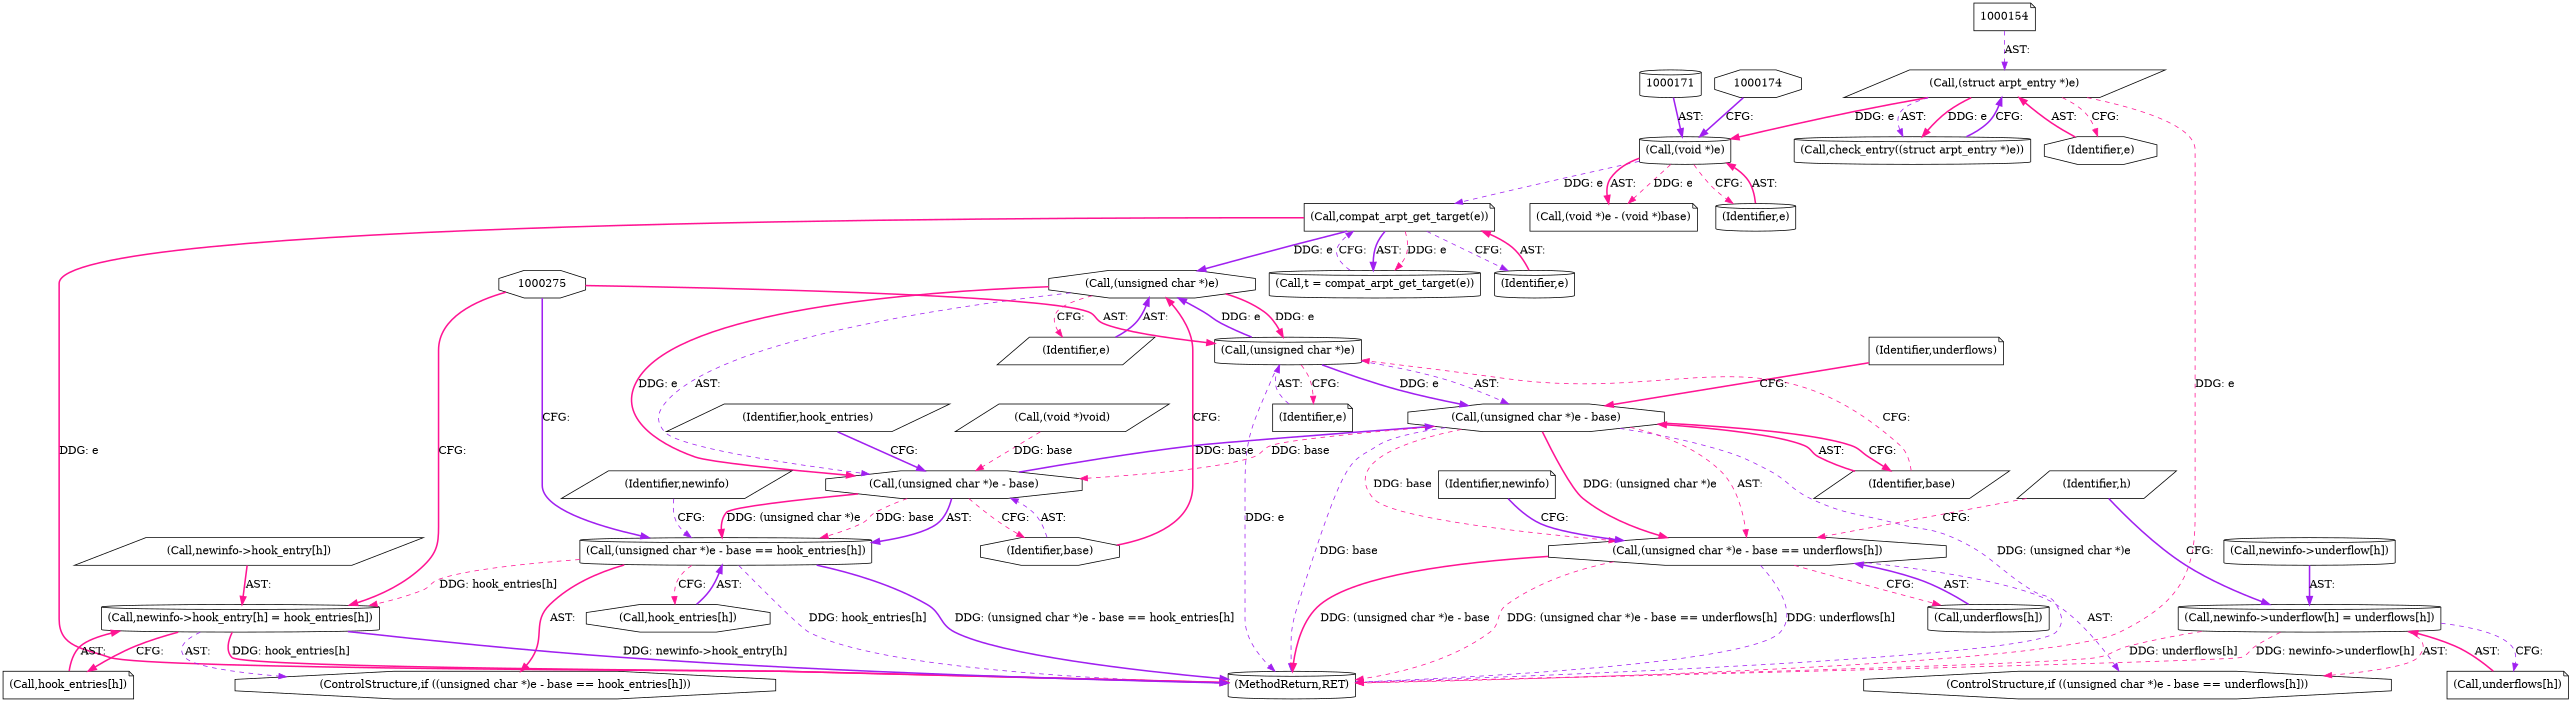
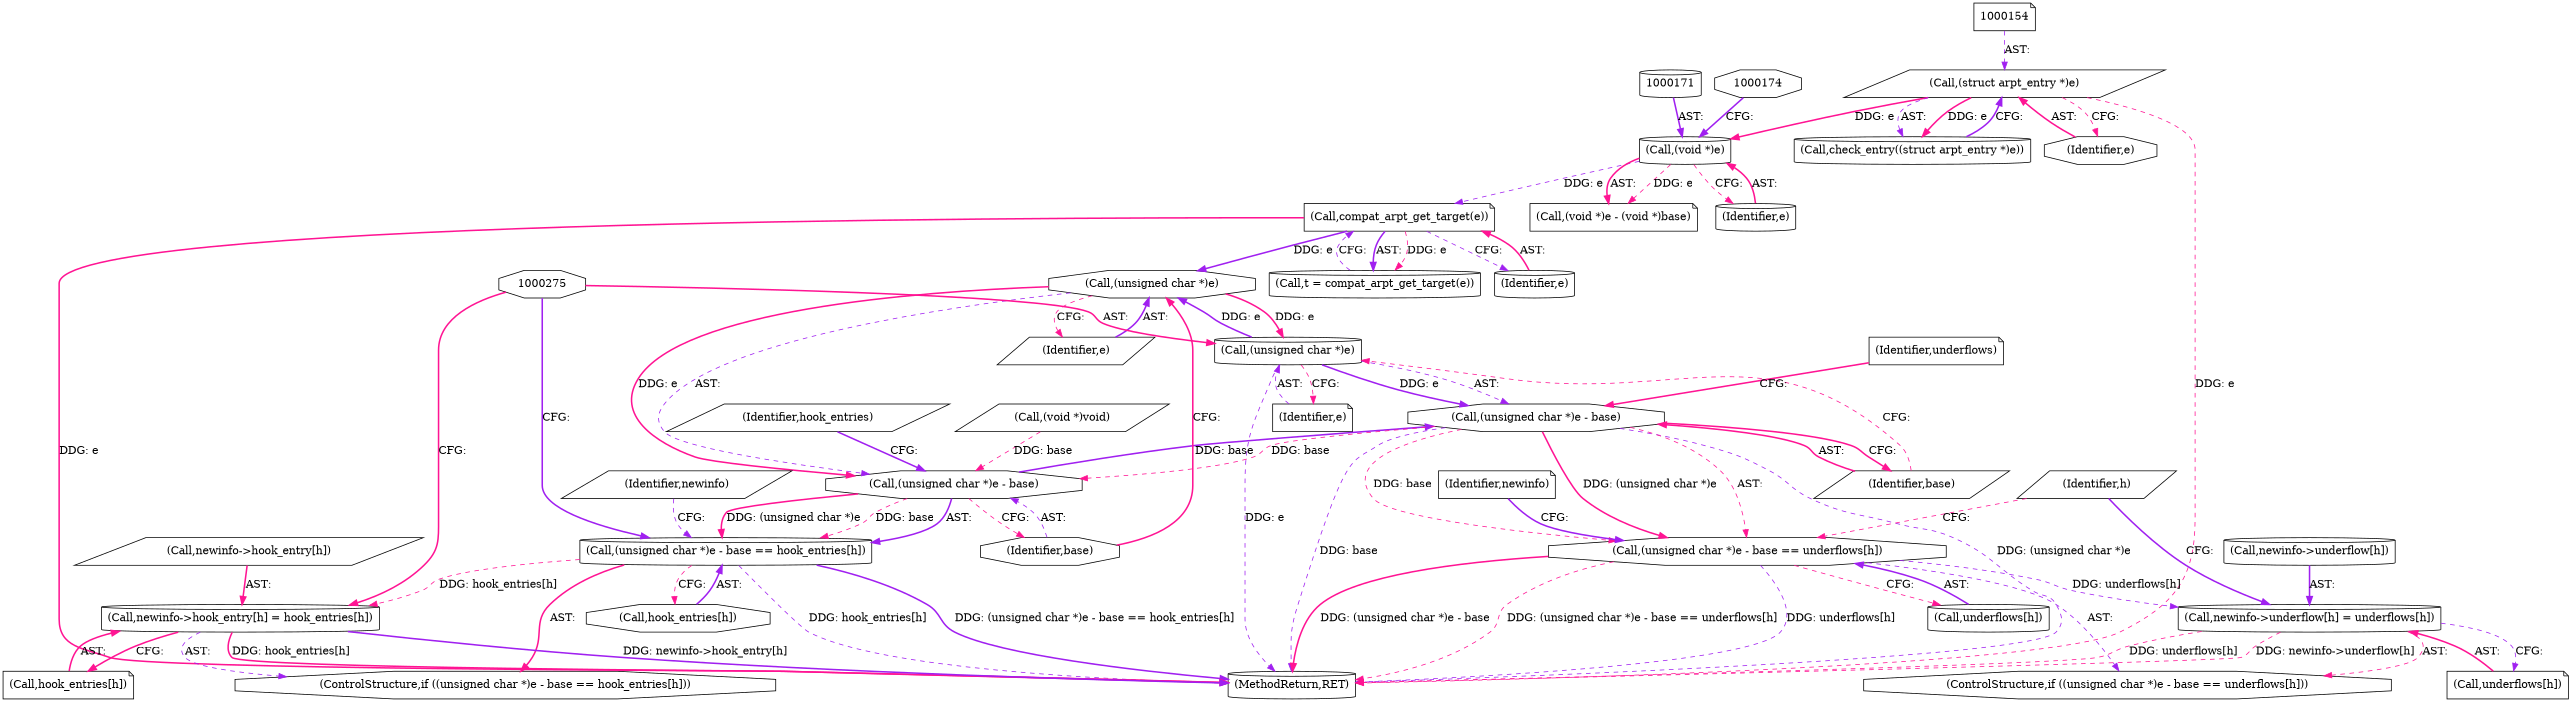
edge "(Call,(unsigned char *)e - base == underflows[h])" -> "(Call,newinfo->underflow[h] = underflows[h])": added, label "DDG: underflows[h]"
